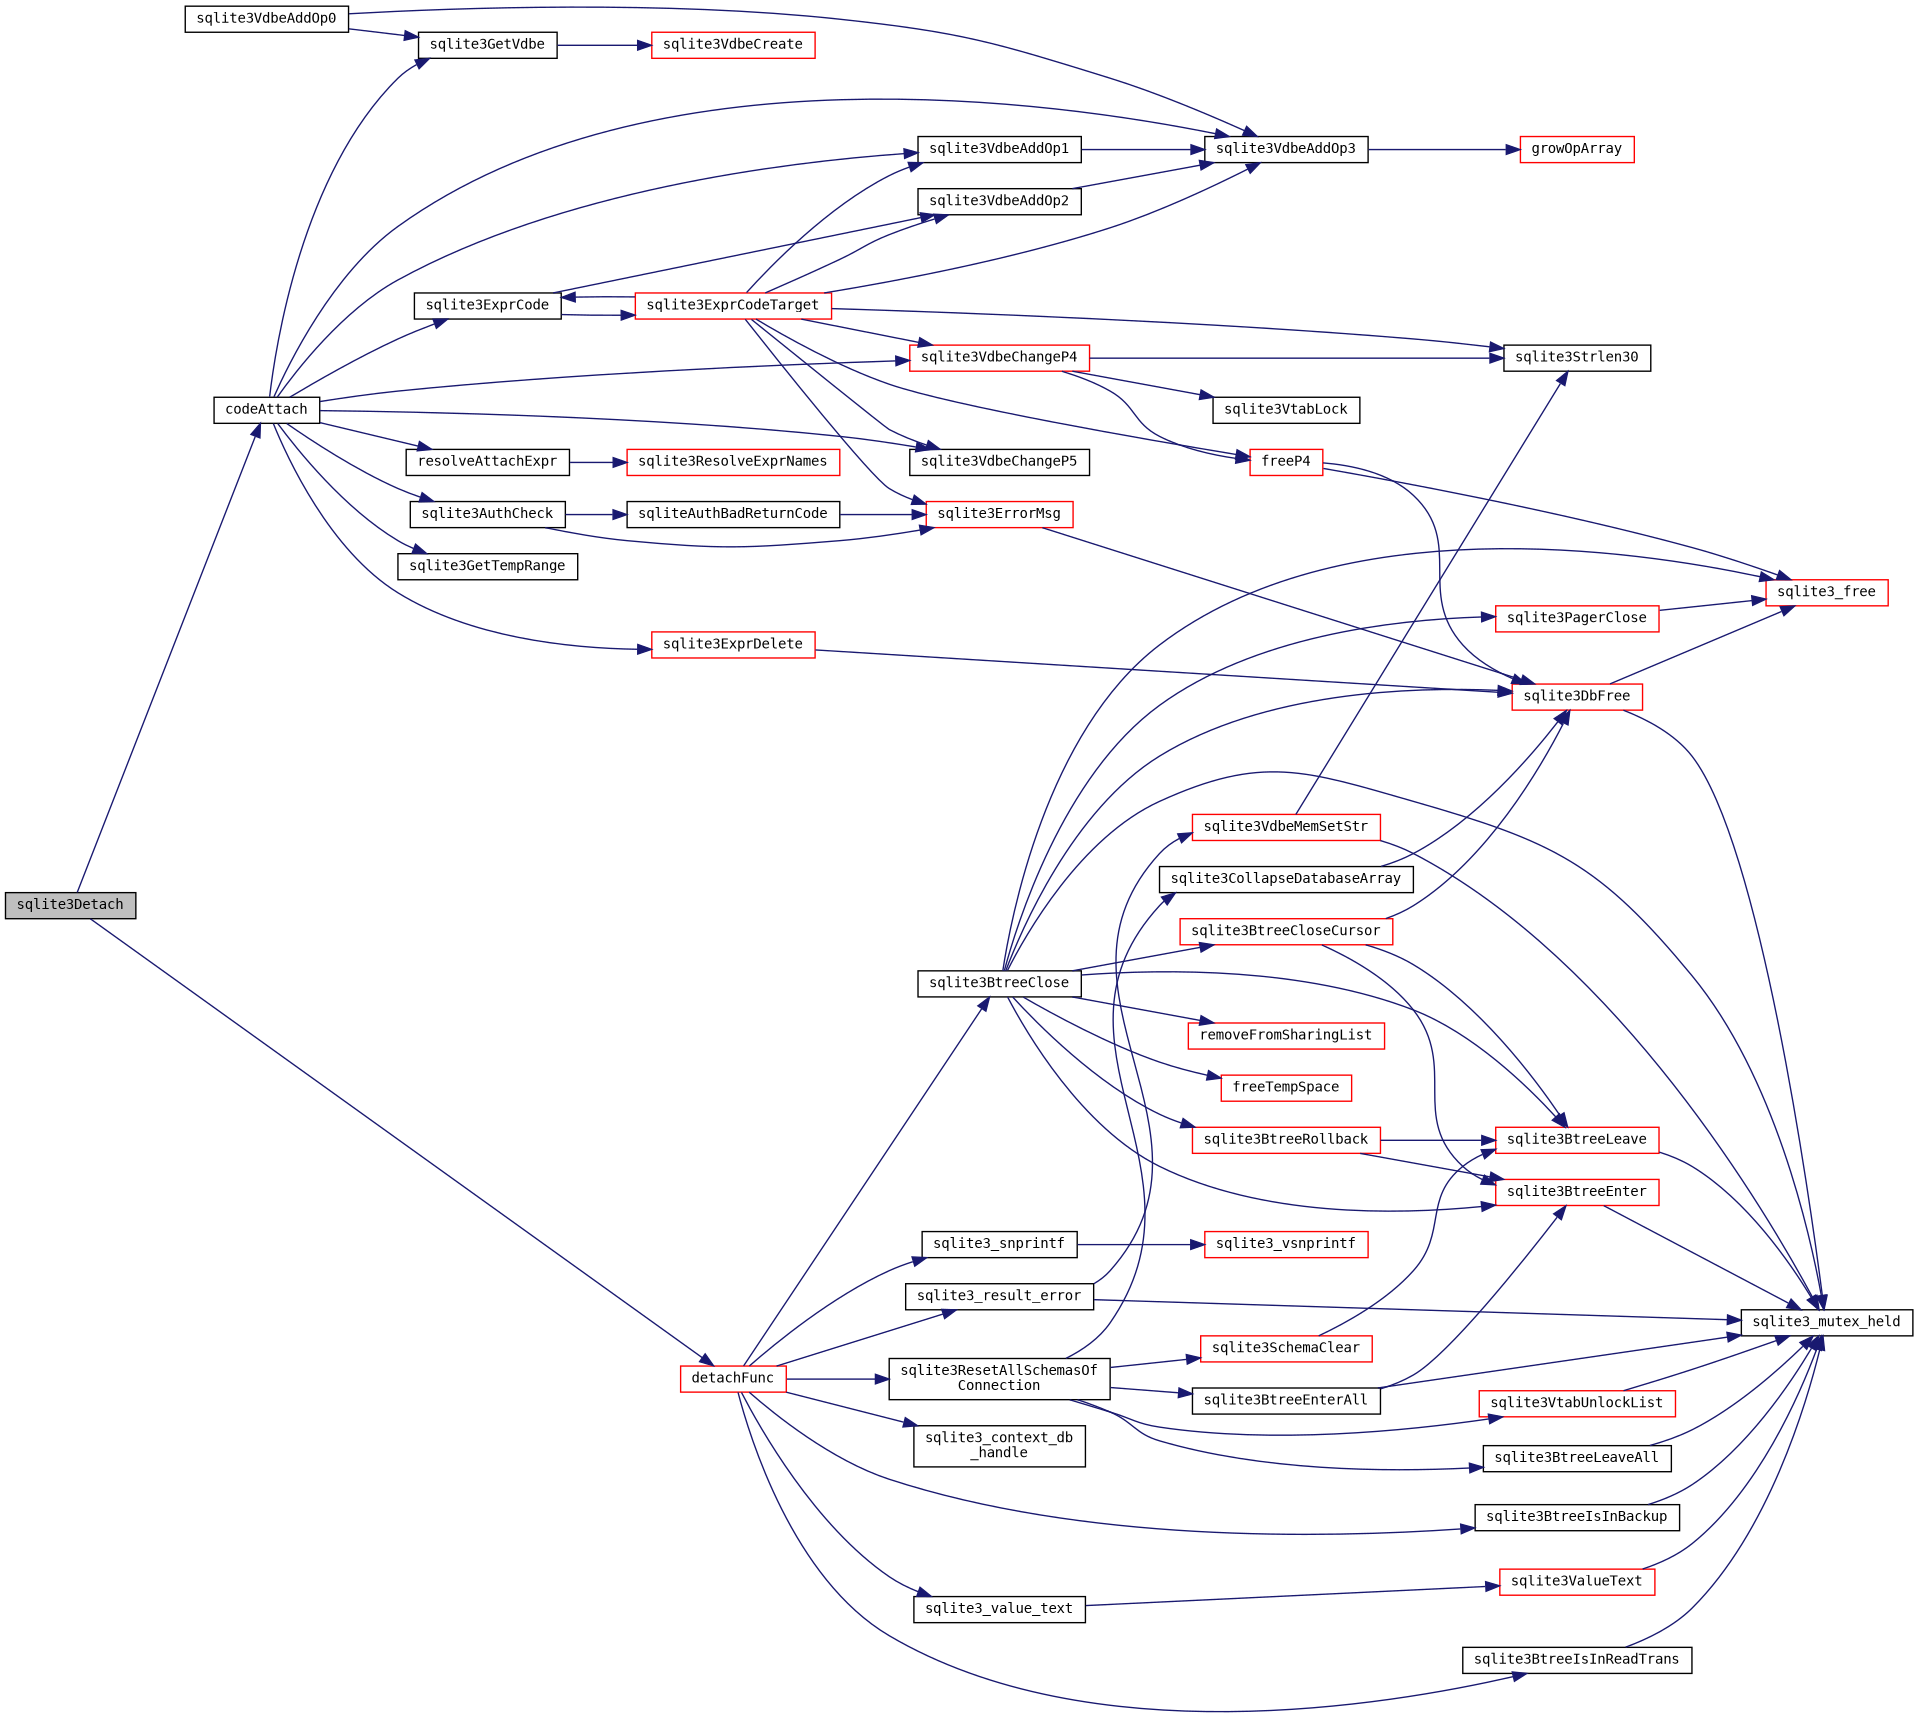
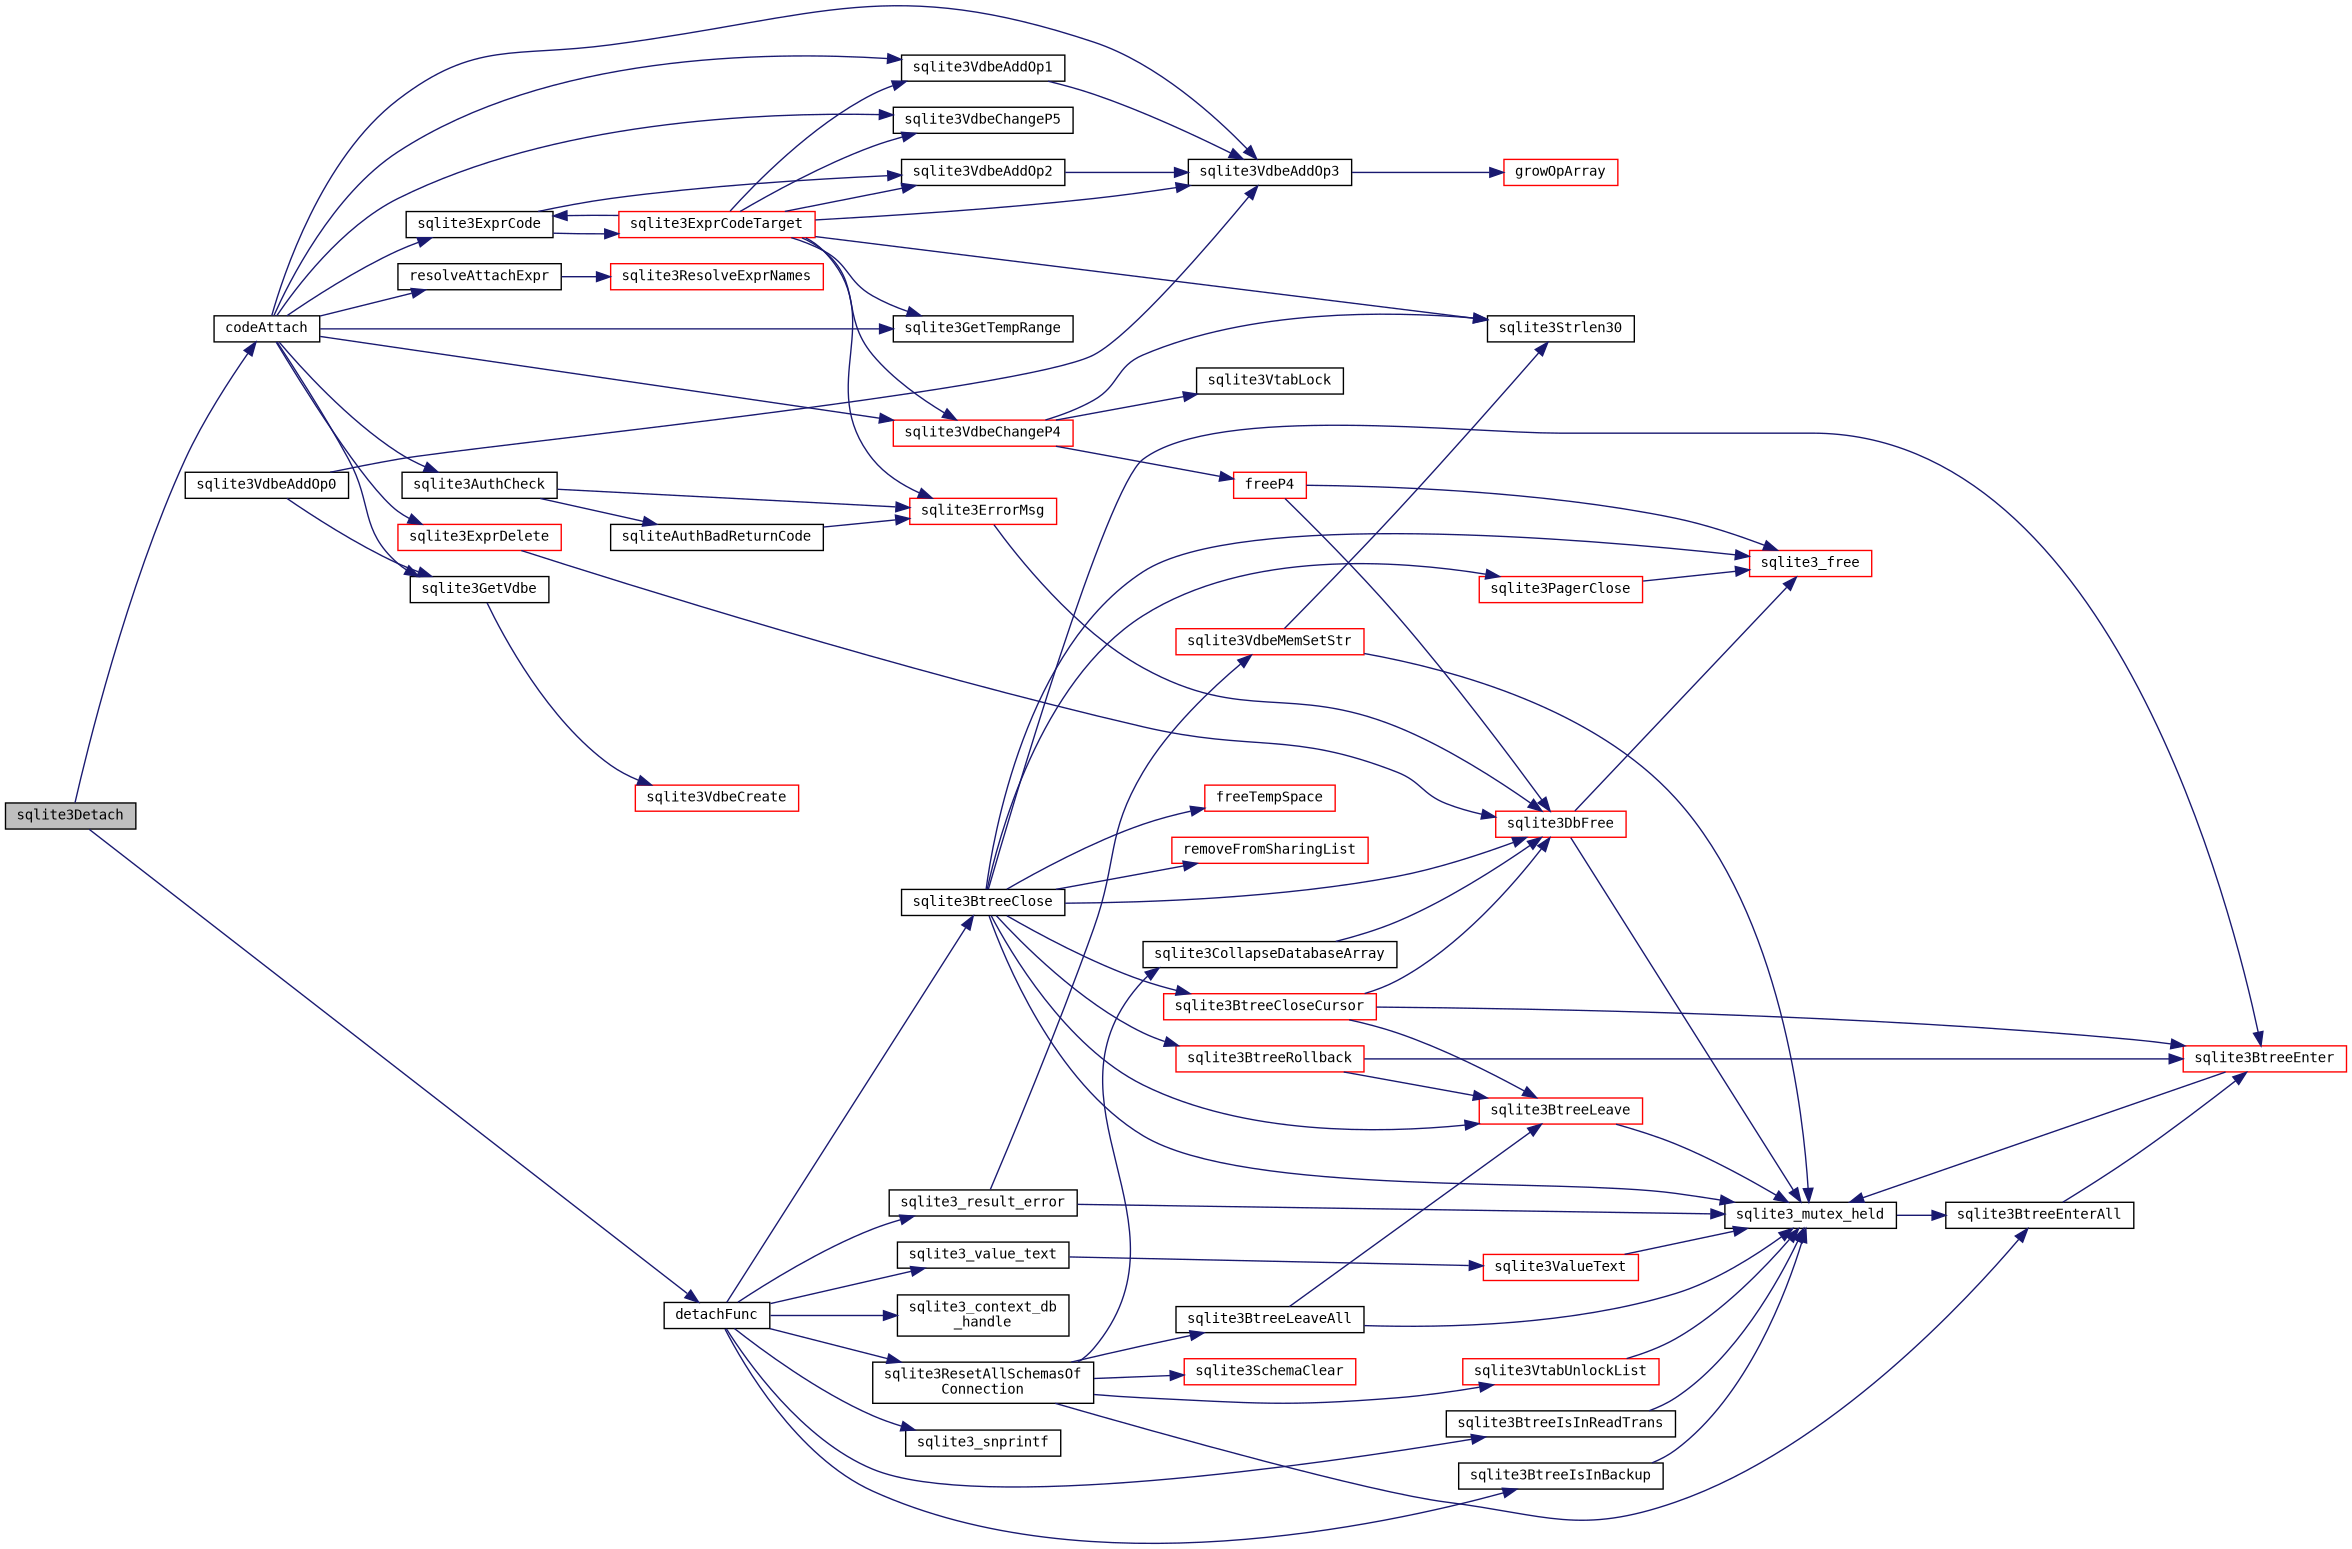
edge "sqlite3ExprCodeTarget" -> "freeP4": now "sqlite3ExprCodeTarget" -> "sqlite3GetTempRange"
node "sqlite3_vsnprintf": removed
edge "sqlite3SchemaClear" -> "sqlite3BtreeLeave": now "sqlite3BtreeLeaveAll" -> "sqlite3BtreeLeave"
edge "sqlite3BtreeEnterAll" -> "sqlite3_mutex_held": reversed
node "detachFunc": color red -> black
